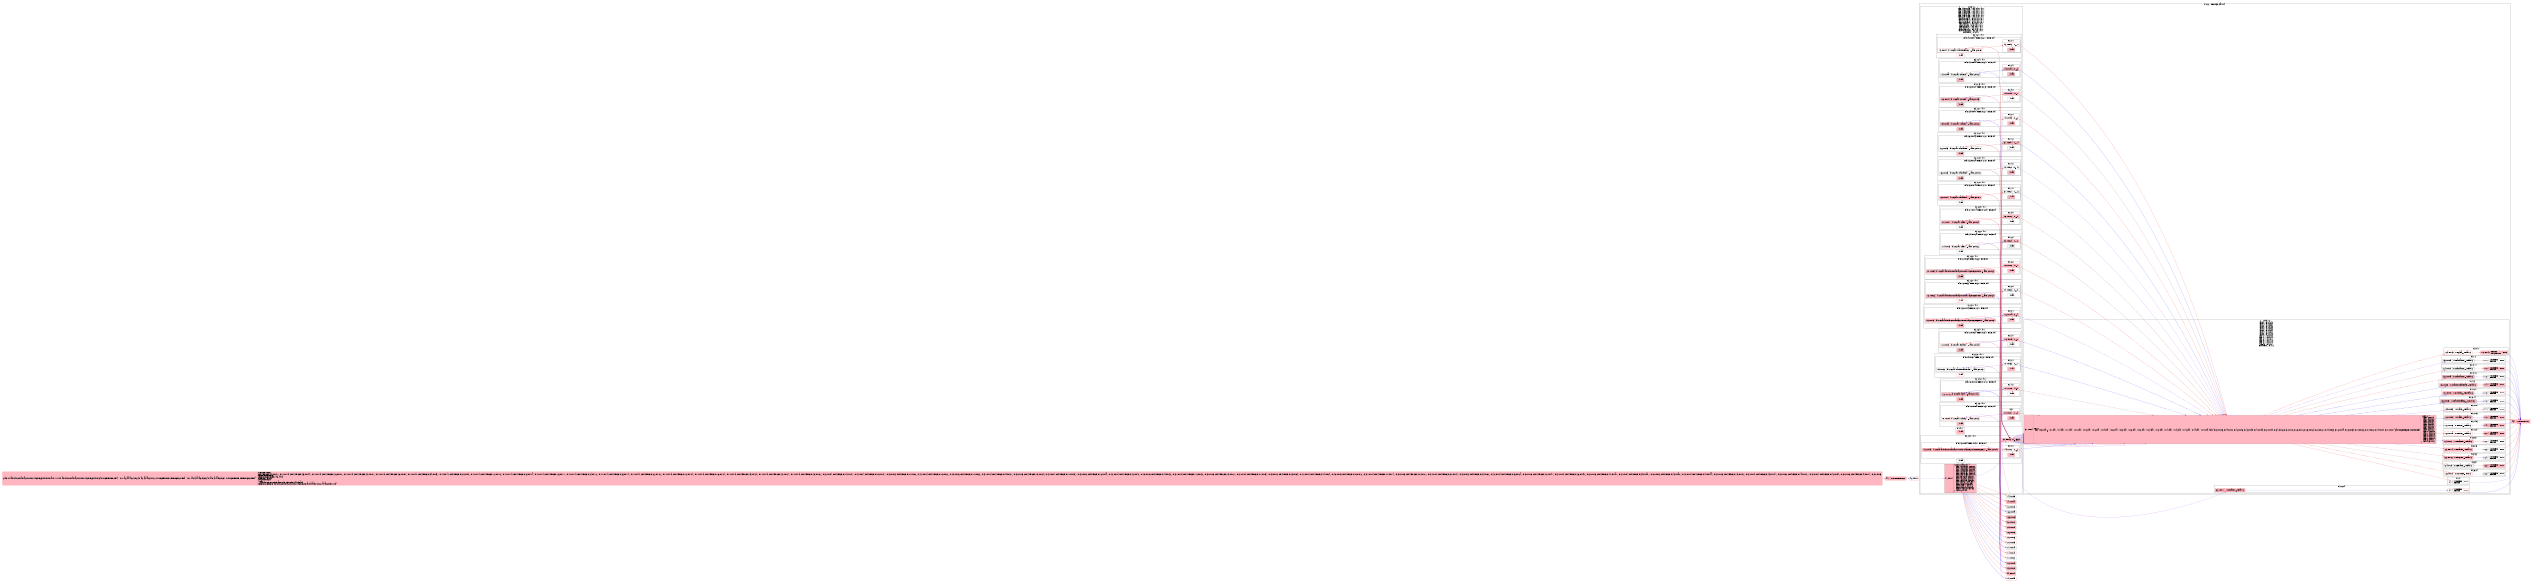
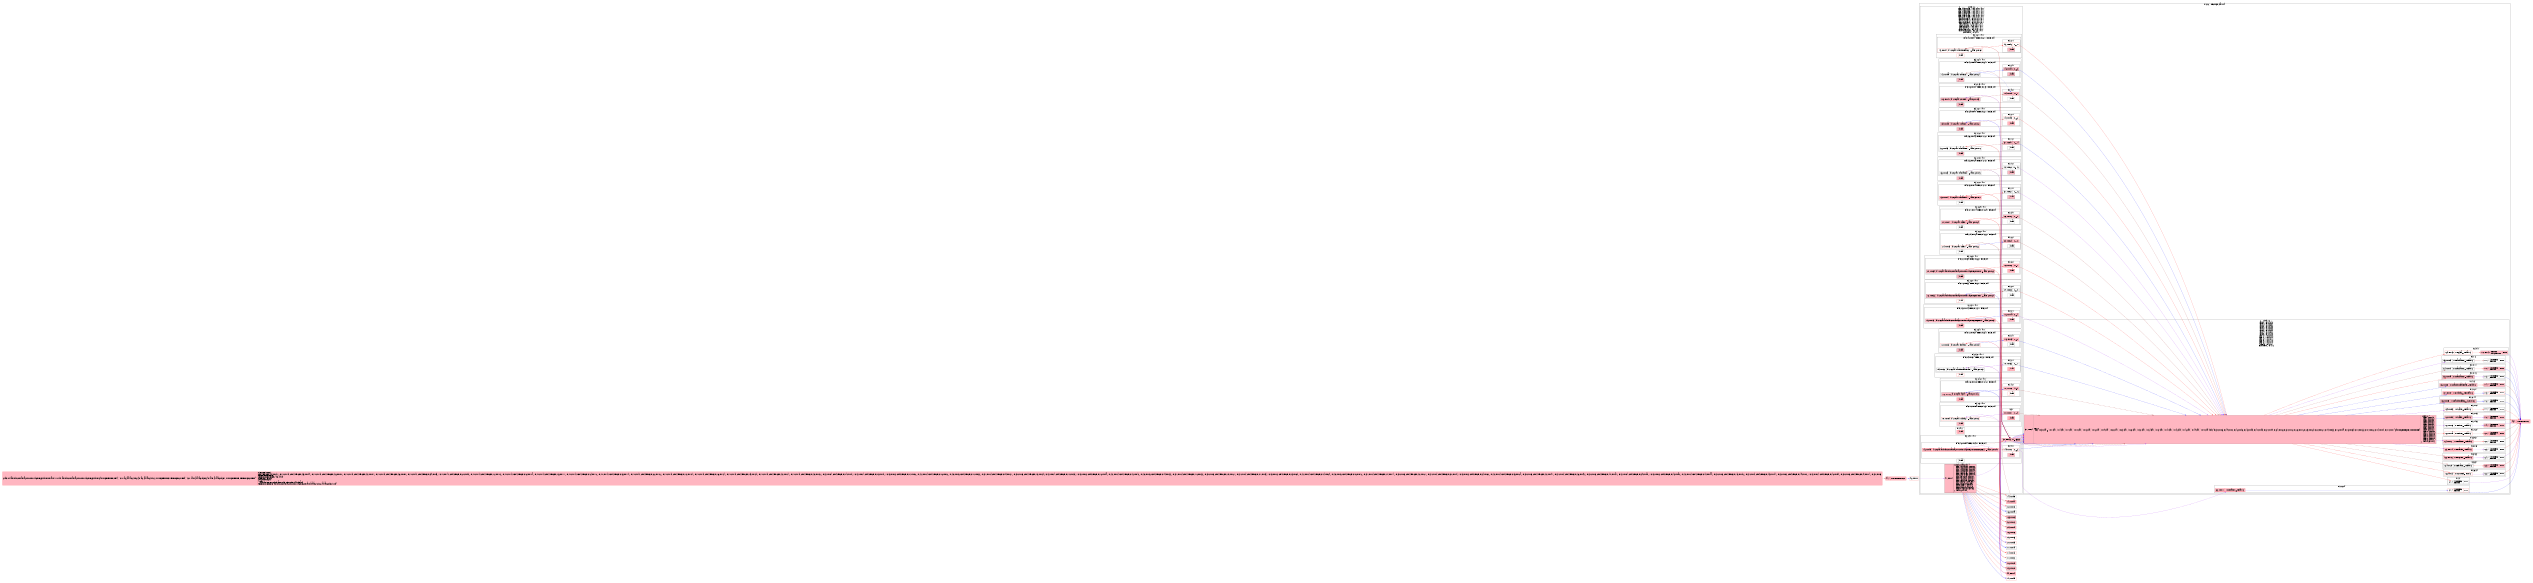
node "180: ?": text "RETURN" -> "NEEDED"
